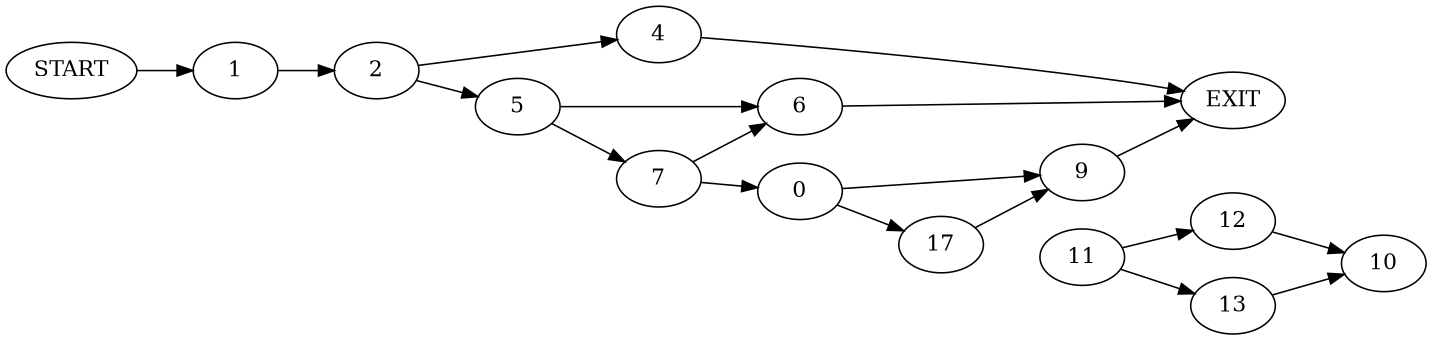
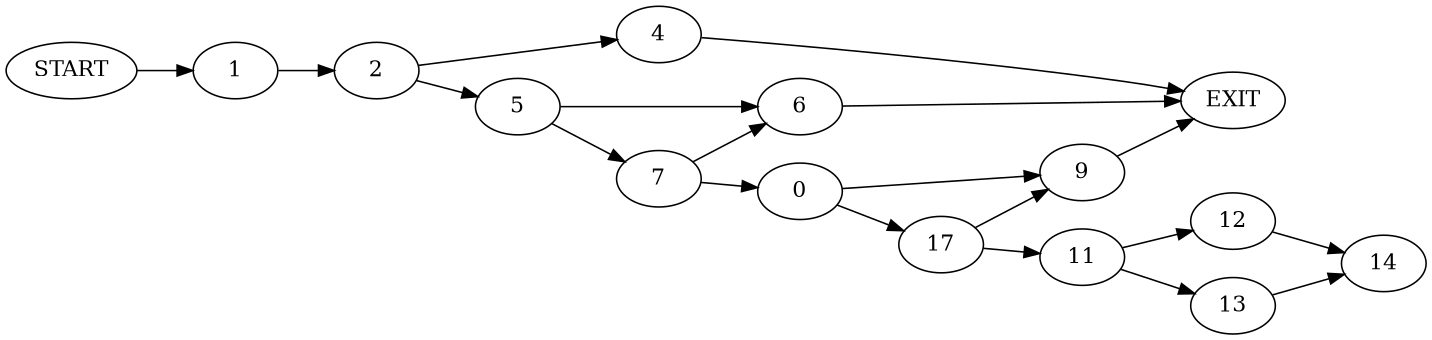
edge "17" -> "11": added
node "10": label "10" -> "14"
